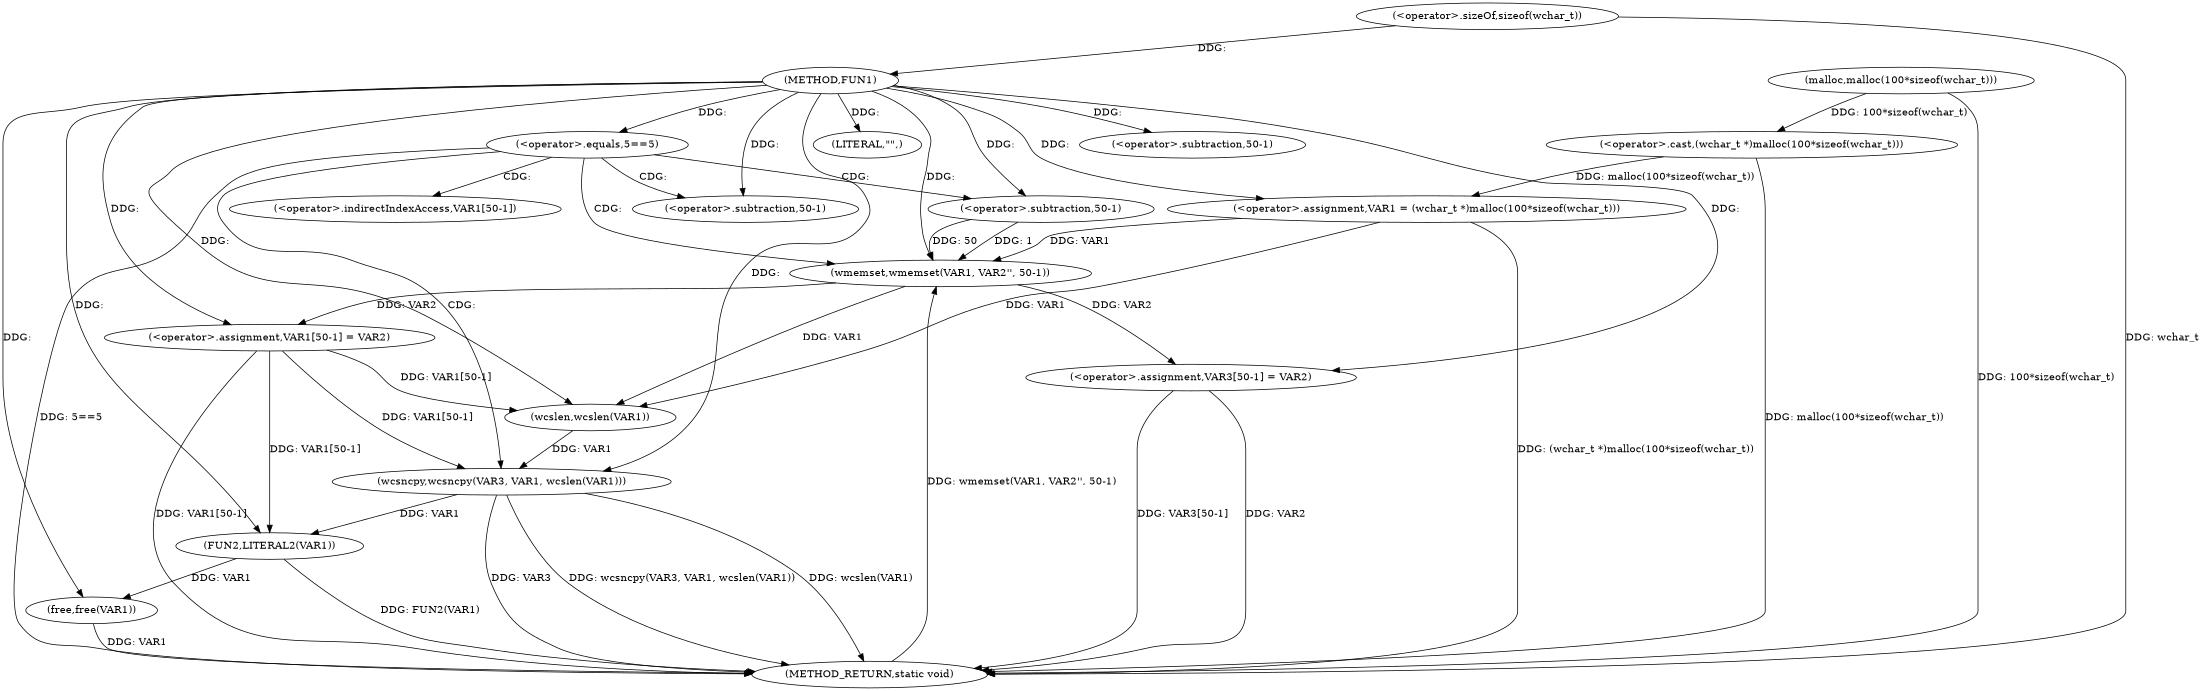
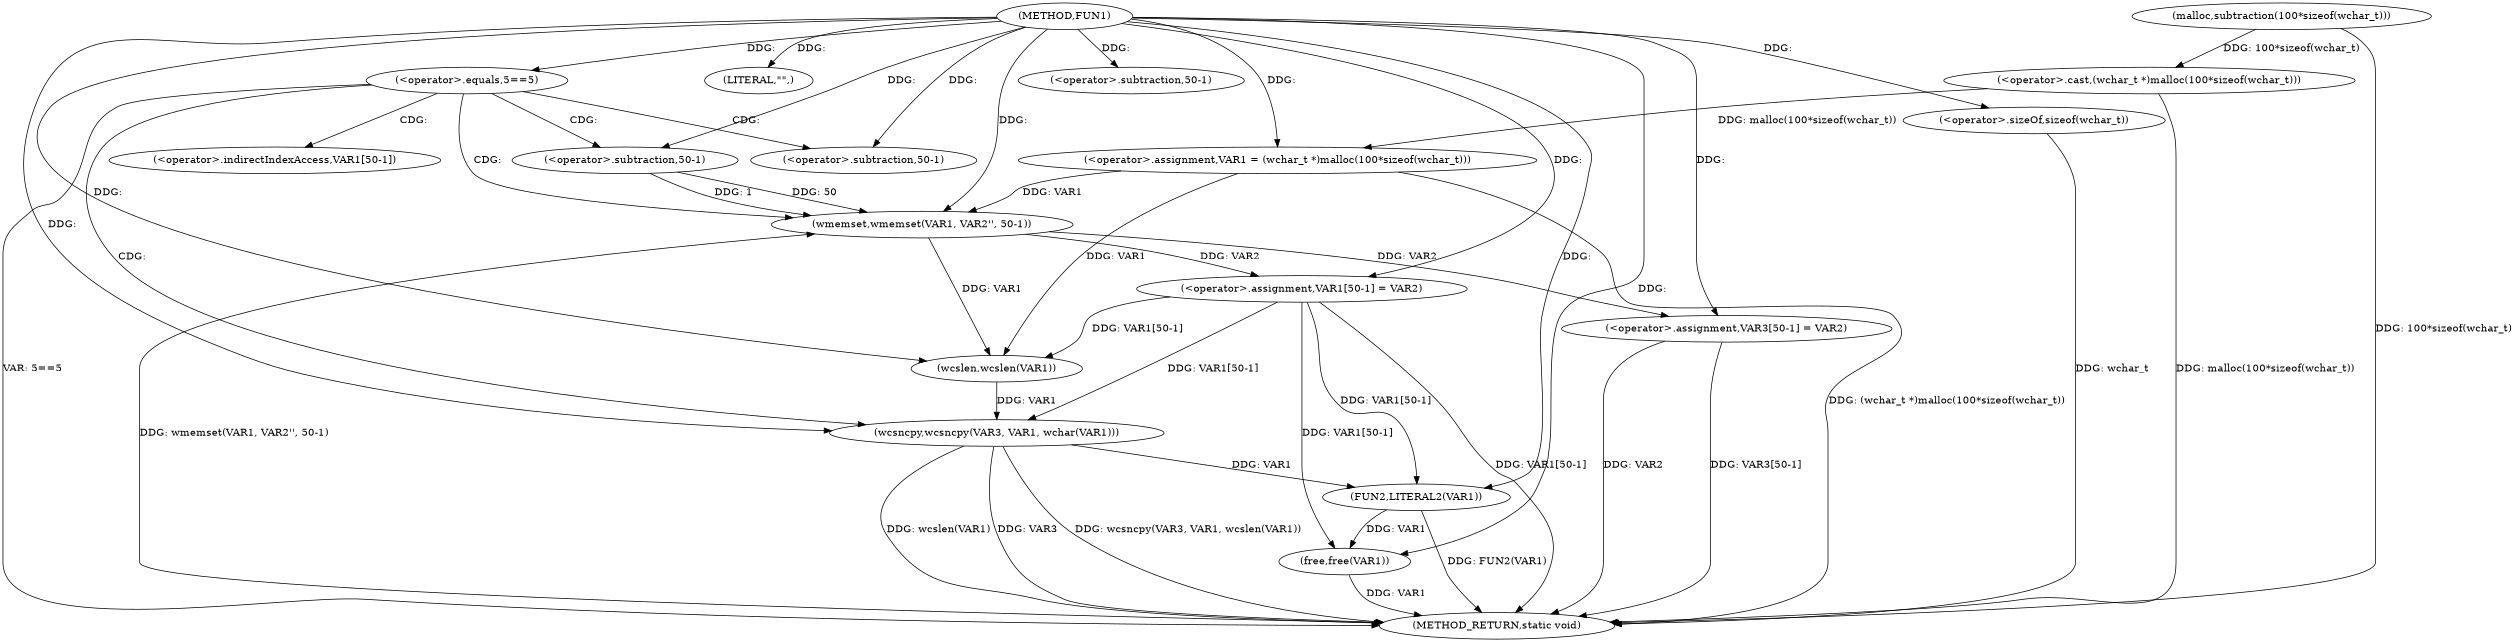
edge "(<operator>.sizeOf,sizeof(wchar_t))" -> "(METHOD,FUN1)": reversed
node "(malloc,malloc(100*sizeof(wchar_t)))": label "(malloc,malloc(100*sizeof(wchar_t)))" -> "(malloc,subtraction(100*sizeof(wchar_t)))"
edge "(<operator>.equals,5==5)" -> "(METHOD_RETURN,static void)": label "DDG: 5==5" -> "VAR: 5==5"
edge "(<operator>.assignment,VAR1[50-1] = VAR2)" -> "(free,free(VAR1))": added, label "DDG: VAR1[50-1]"
node "(wcsncpy,wcsncpy(VAR3, VAR1, wcslen(VAR1)))": label "(wcsncpy,wcsncpy(VAR3, VAR1, wcslen(VAR1)))" -> "(wcsncpy,wcsncpy(VAR3, VAR1, wchar(VAR1)))"
